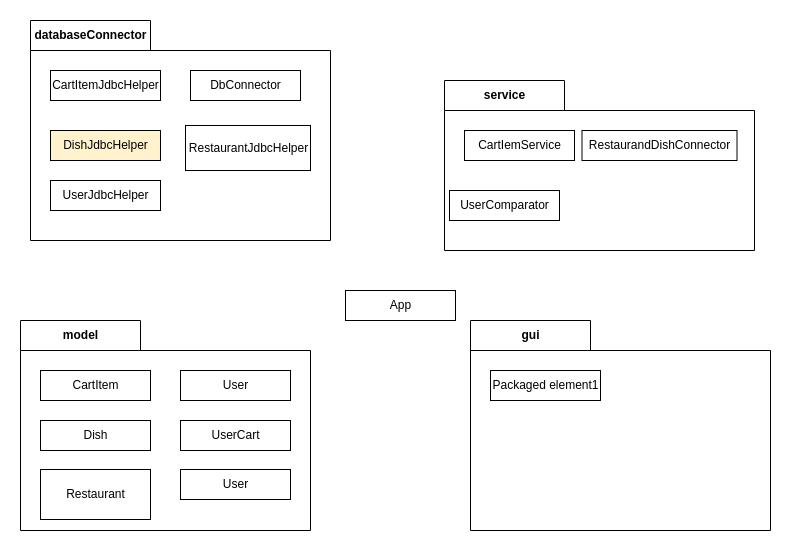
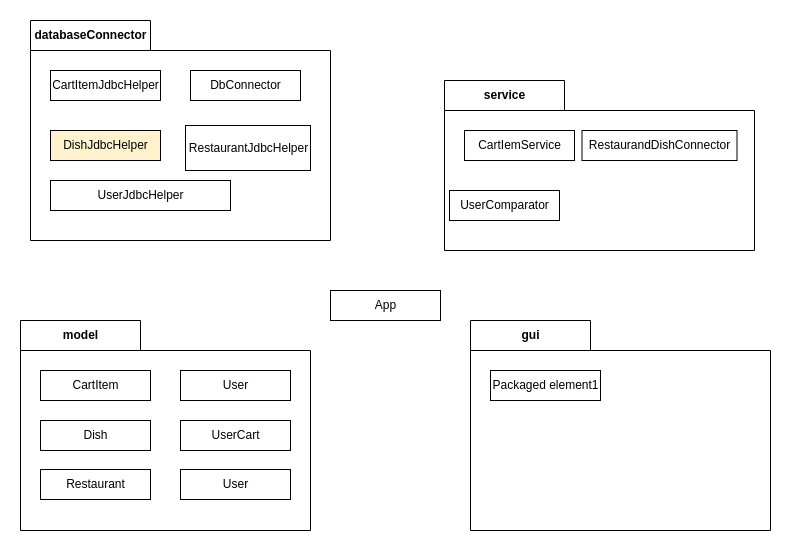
node "UserJdbcHelper": size 110x30 -> 180x30
node "App": moved (401, 306) -> (386, 306)
node "Restaurant": size 110x50 -> 110x30
